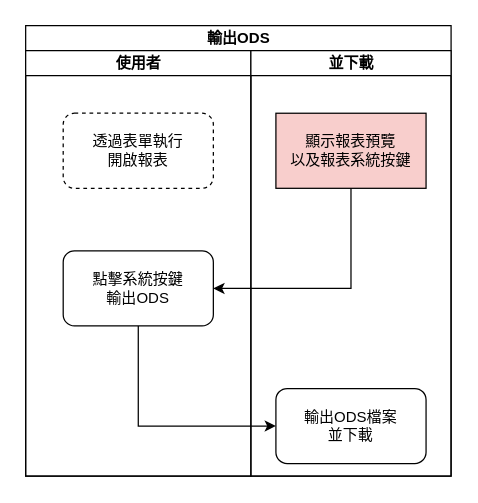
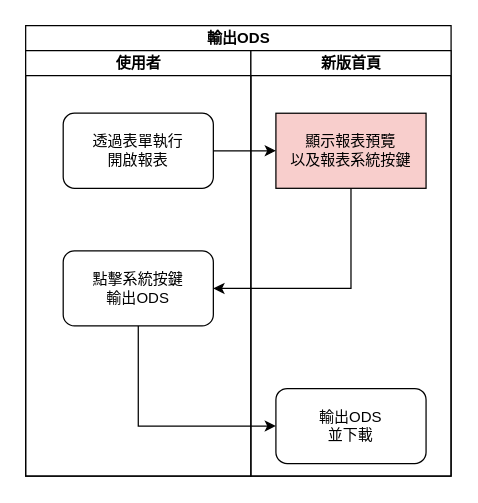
node "並下載": label "並下載" -> "新版首頁"
node "透過表單執行 開啟報表": style dashed -> solid
edge "透過表單執行 開啟報表" -> "顯示報表預覽 以及報表系統按鍵": added
node "輸出ODS檔案 並下載": label "輸出ODS檔案 並下載" -> "輸出ODS 並下載"
